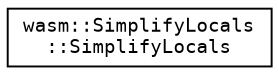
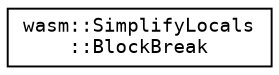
node "wasm::SimplifyLocals ::SimplifyLocals": label "wasm::SimplifyLocals ::SimplifyLocals" -> "wasm::SimplifyLocals ::BlockBreak"
